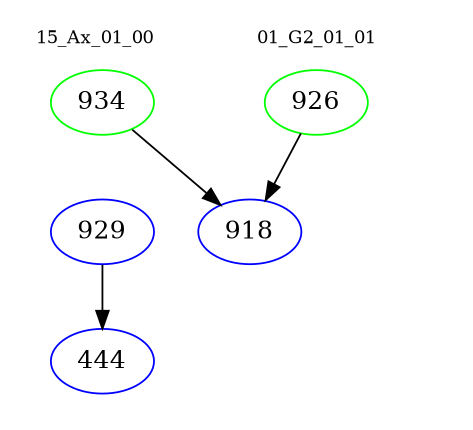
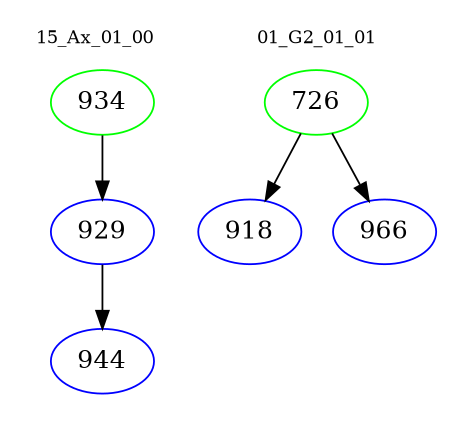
node "926": label "926" -> "726"
edge "934" -> "918": now "934" -> "929"
node "966": added
node "444": label "444" -> "944"
